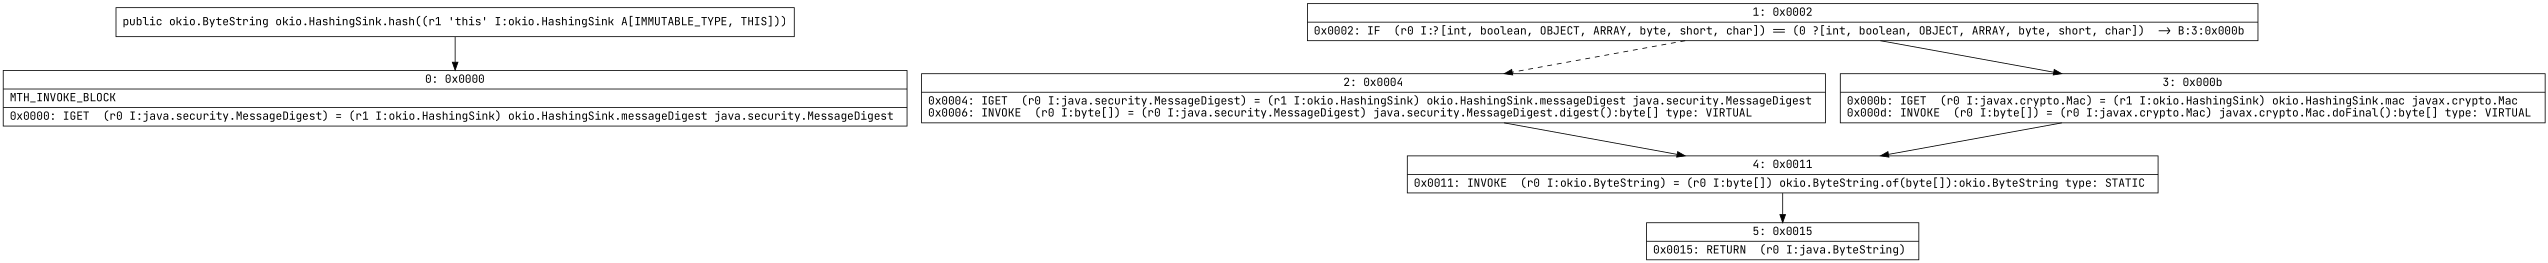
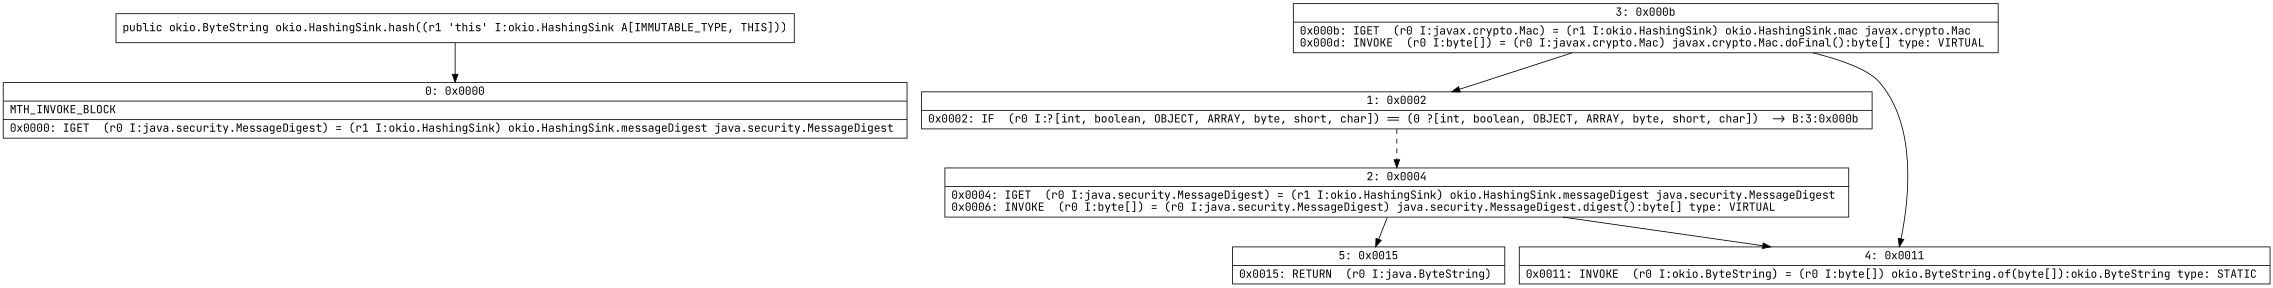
edge "1: 0x0002" -> "3: 0x000b": reversed
edge "4: 0x0011" -> "5: 0x0015": now "2: 0x0004" -> "5: 0x0015"
